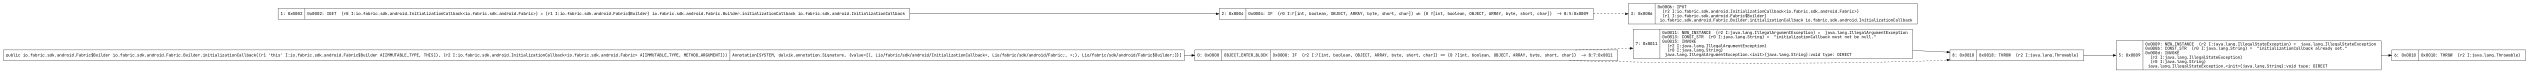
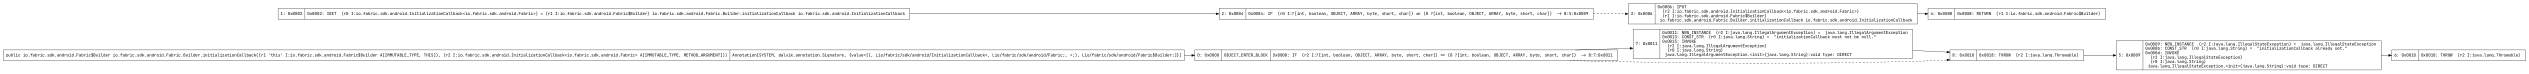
node "4: 0x0008": added
edge "0: 0x0000" -> "7: 0x0011": style dashed -> solid
